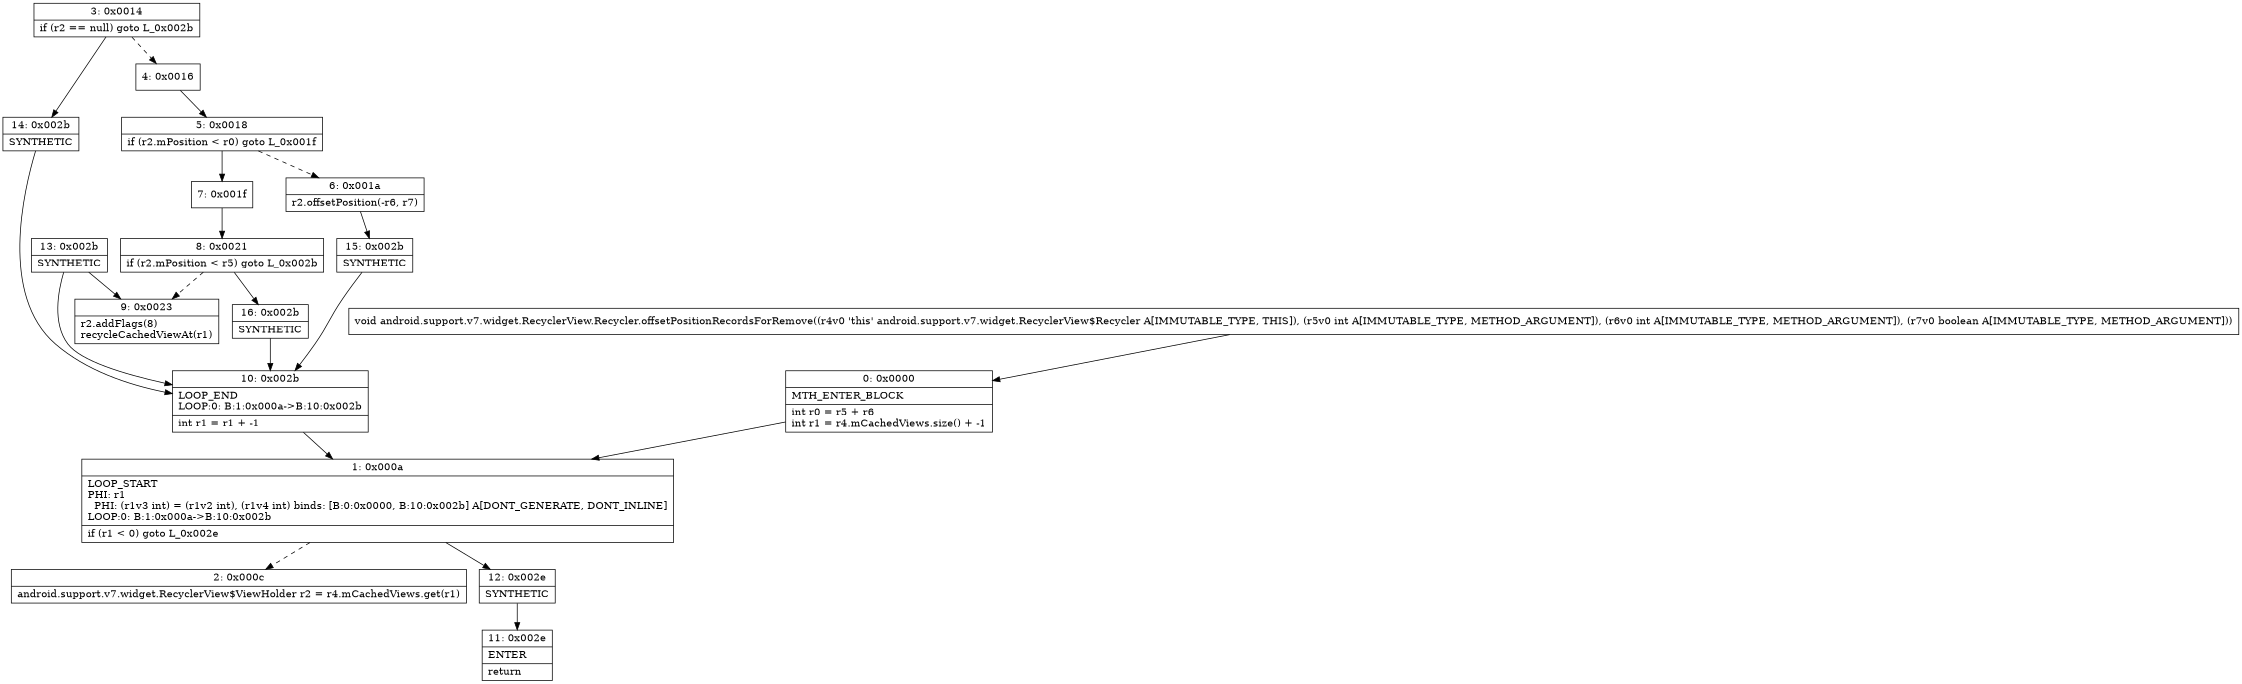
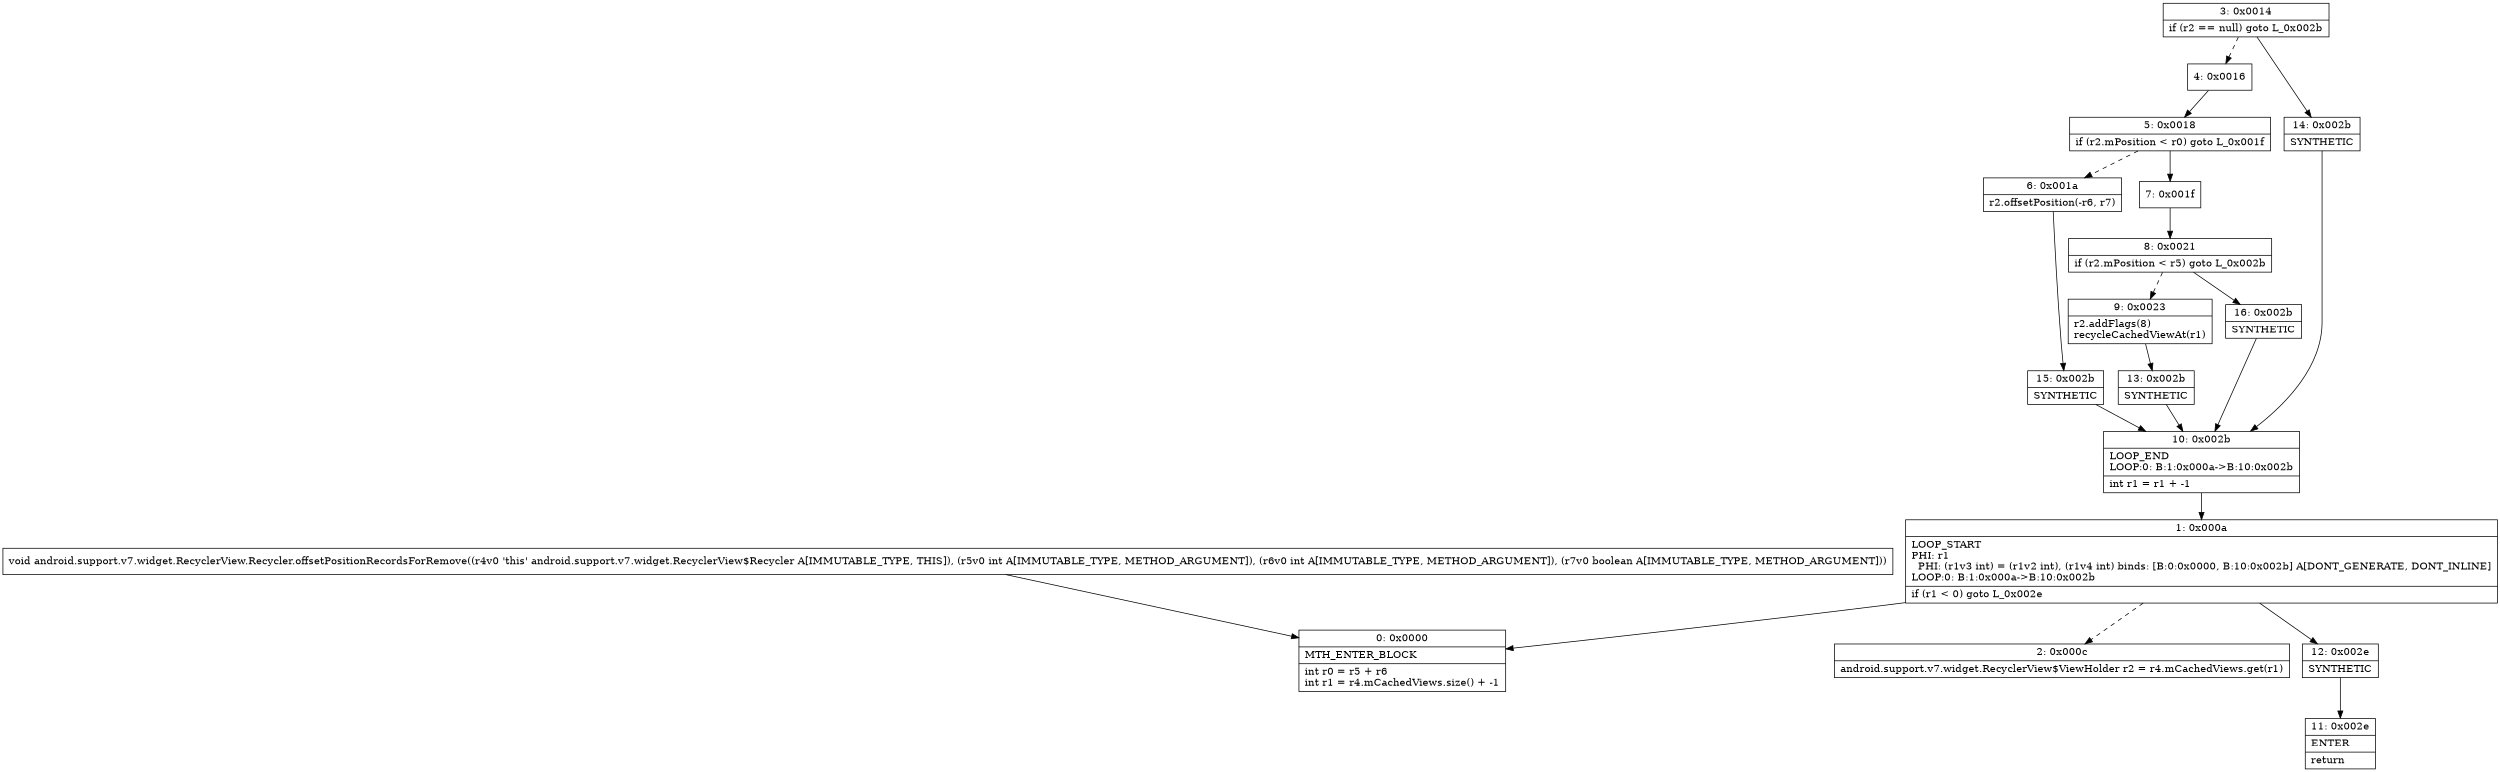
edge "13: 0x002b" -> "9: 0x0023": reversed
edge "0: 0x0000" -> "1: 0x000a": reversed
